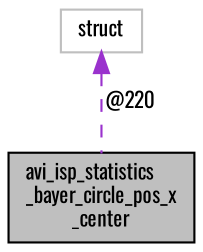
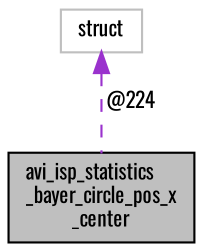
edge "avi_isp_statistics _bayer_circle_pos_x _center" -> "struct": label " @220" -> " @224"
